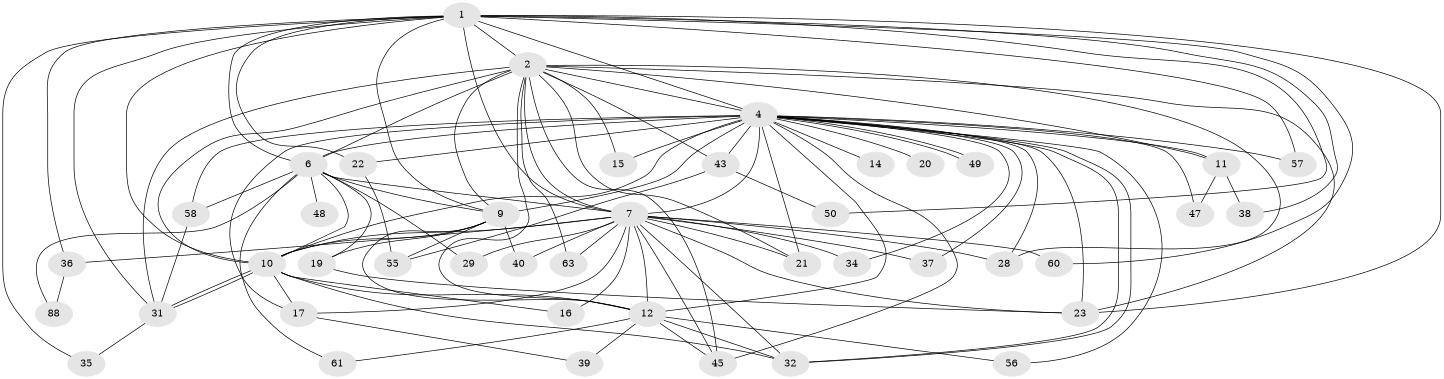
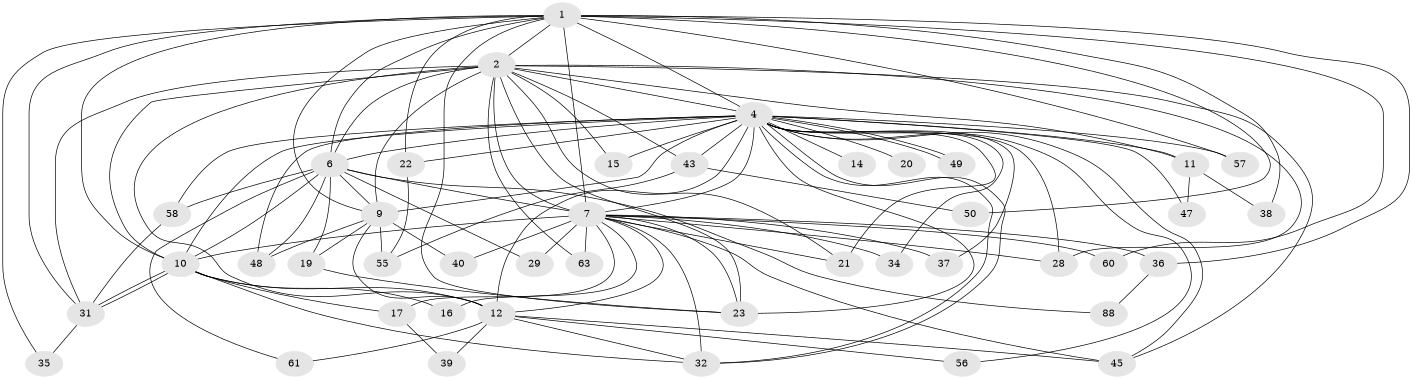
edge "4" -- "17": now "4" -- "48"
edge "9" -- "10": now "9" -- "48"
